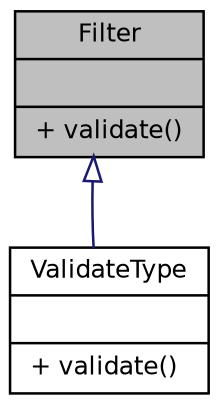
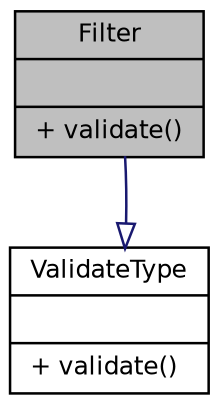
edge "ValidateType" -> "Filter": reversed
